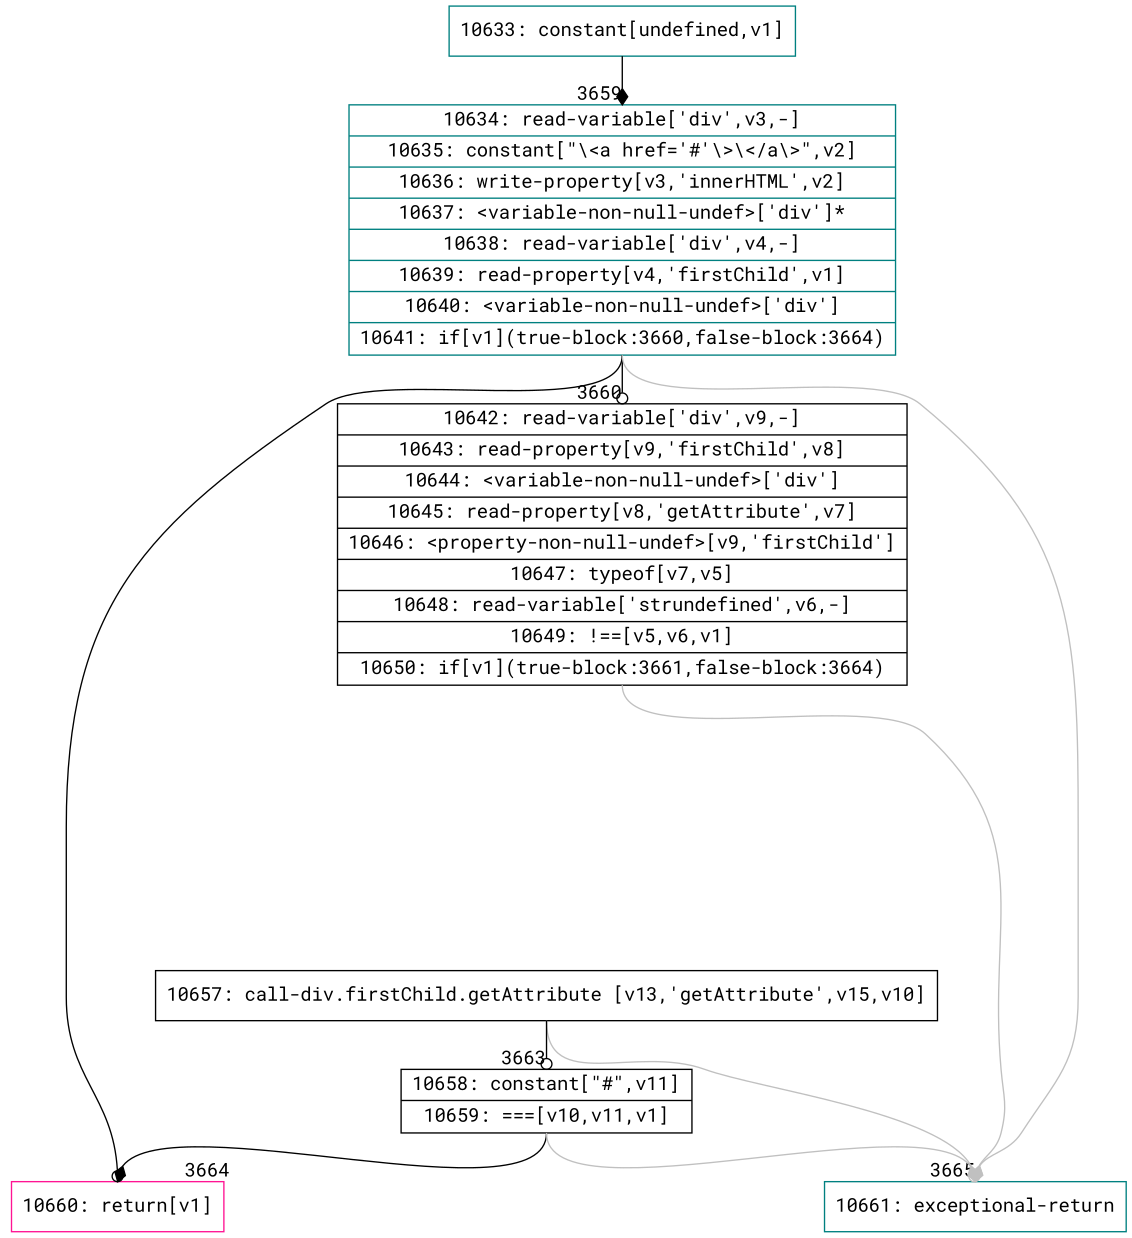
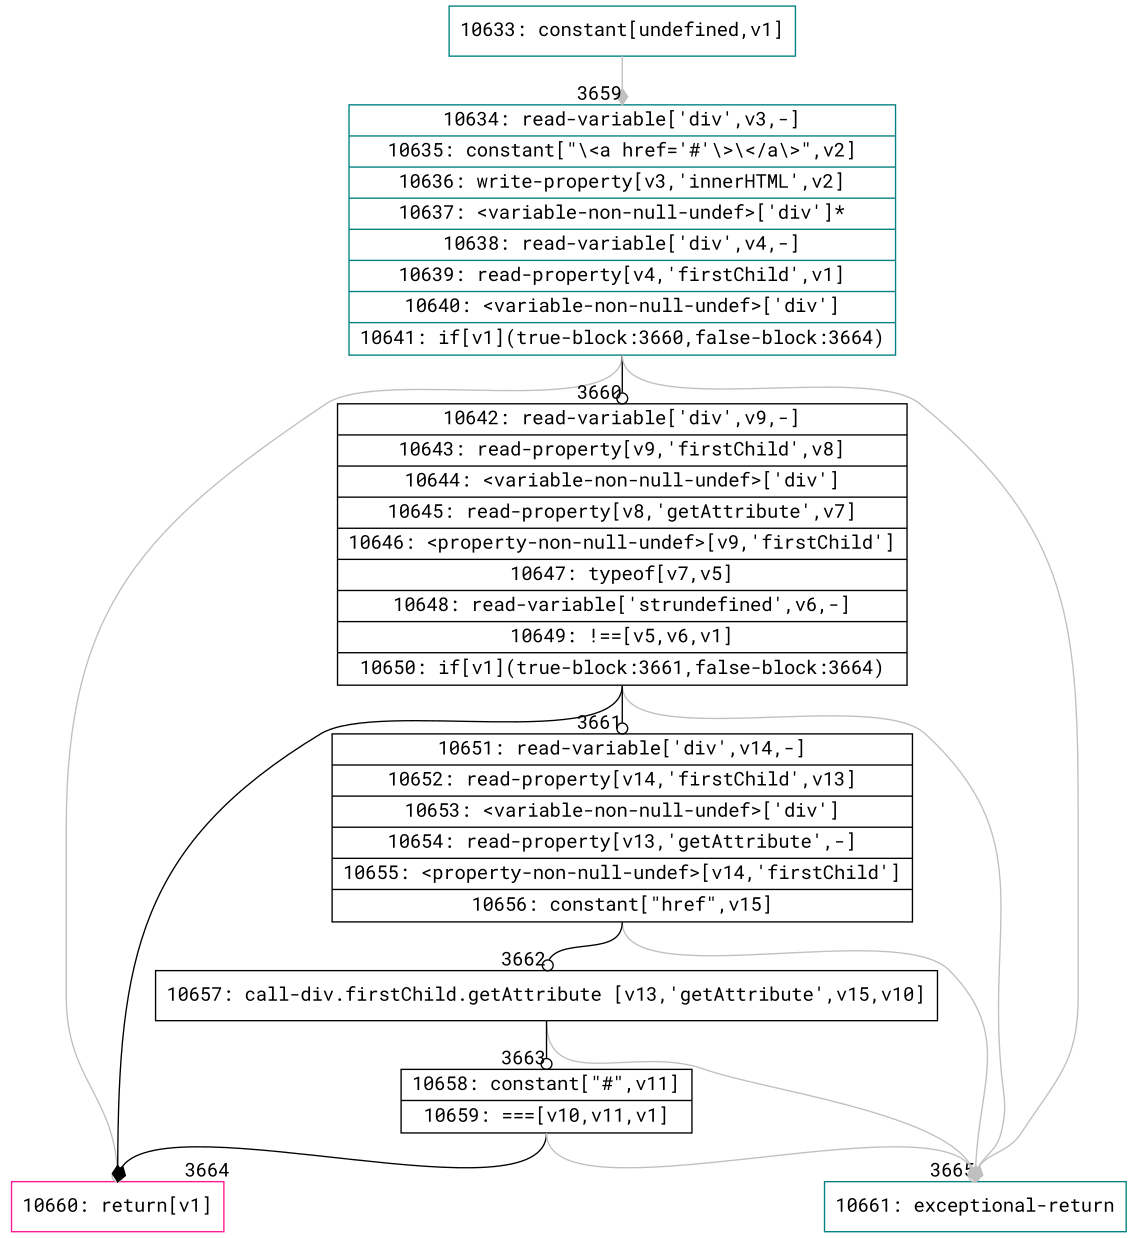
edge "10633: constant[undefined,v1]" -> "10634: read-variable['div',v3,-]": color black -> gray
edge "10634: read-variable['div',v3,-]" -> "10660: return[v1]": color black -> gray
edge "10642: read-variable['div',v9,-]" -> "10660: return[v1]": added
node "10651: read-variable['div',v14,-]": added
